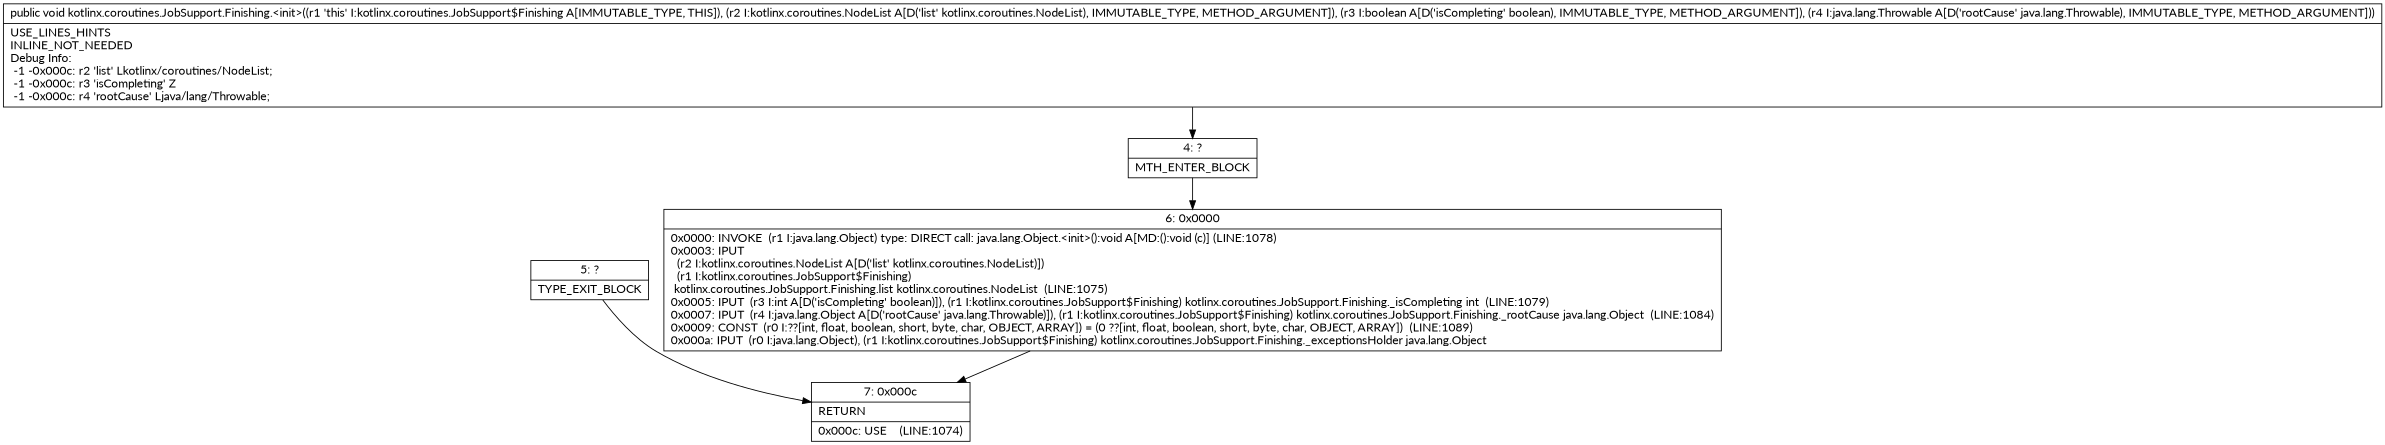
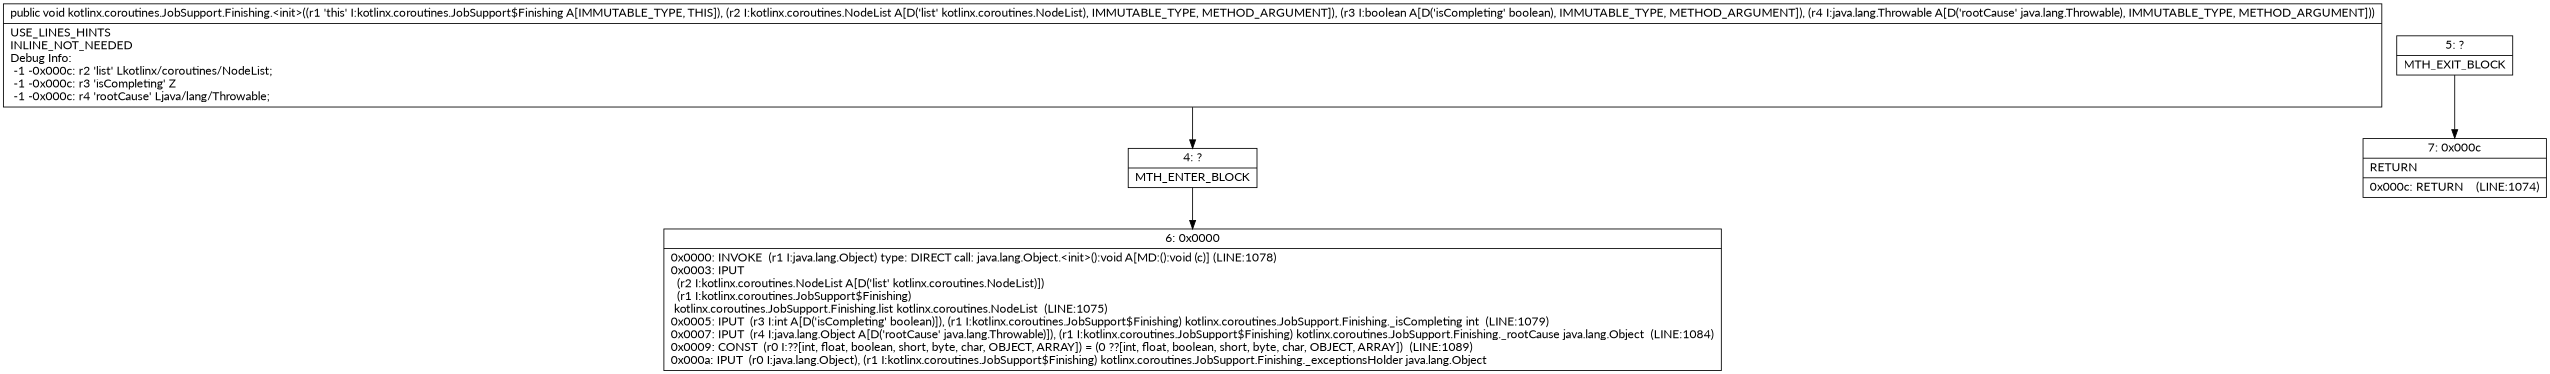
node "5: ?": text "TYPE_EXIT_BLOCK" -> "MTH_EXIT_BLOCK"
edge "6: 0x0000" -> "7: 0x000c": removed
node "7: 0x000c": text "0x000c: USE    (LINE:1074)" -> "0x000c: RETURN    (LINE:1074)"
